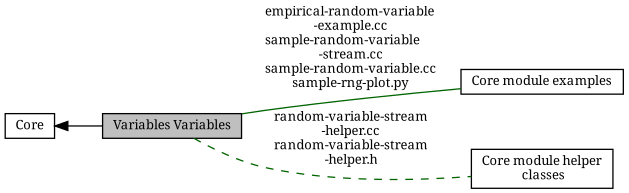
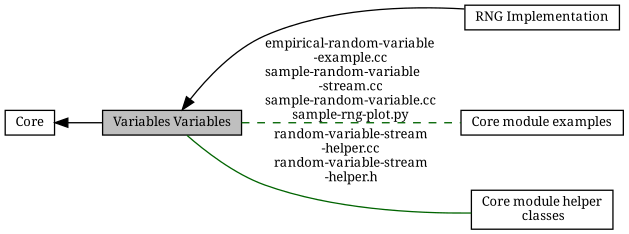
node "RNG Implementation": added
edge "Core module examples" -- "Variables Variables": style solid -> dashed
edge "Variables Variables" -- "Core module helper classes": style dashed -> solid
